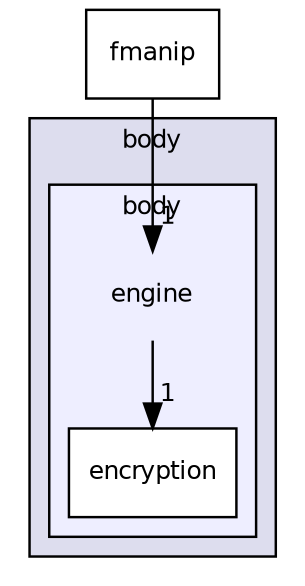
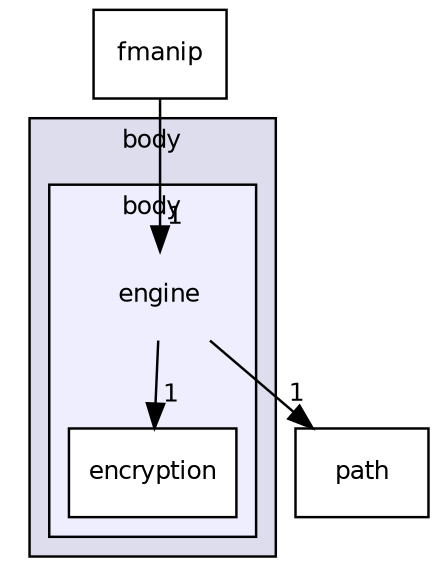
node "path": added
